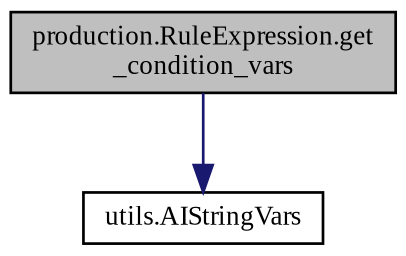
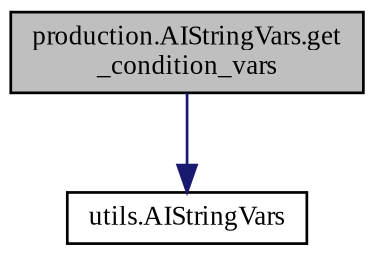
node "production.RuleExpression.get _condition_vars": label "production.RuleExpression.get _condition_vars" -> "production.AIStringVars.get _condition_vars"
